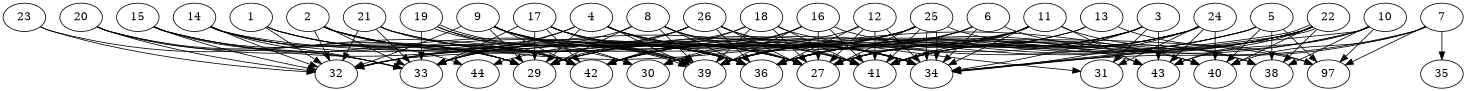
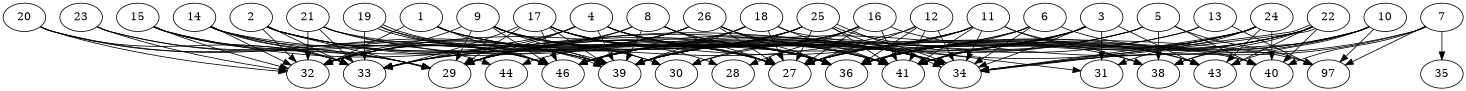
edge "23" -> "39": added
edge "1" -> "27": added
node "42": label "42" -> "46"
node "28": added
